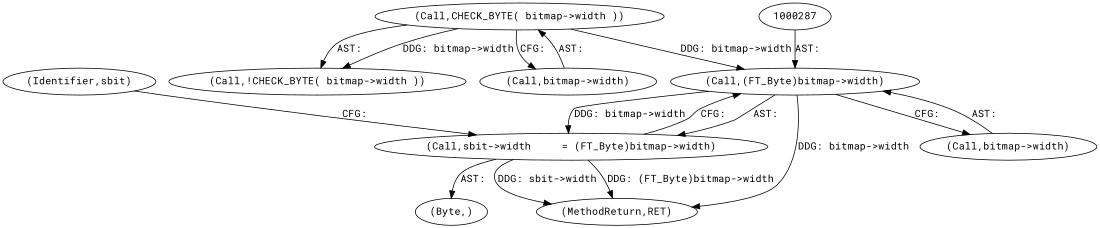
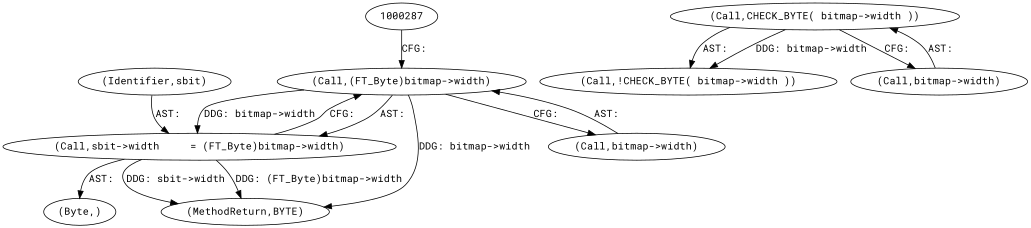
edge "(Call,CHECK_BYTE( bitmap->width ))" -> "(Call,(FT_Byte)bitmap->width)": removed, label "DDG: bitmap->width"
edge "1000287" -> "(Call,(FT_Byte)bitmap->width)": label "AST: " -> "CFG: "
edge "(Identifier,sbit)" -> "(Call,sbit->width     = (FT_Byte)bitmap->width)": label "CFG: " -> "AST: "
node "(MethodReturn,RET)": label "(MethodReturn,RET)" -> "(MethodReturn,BYTE)"
